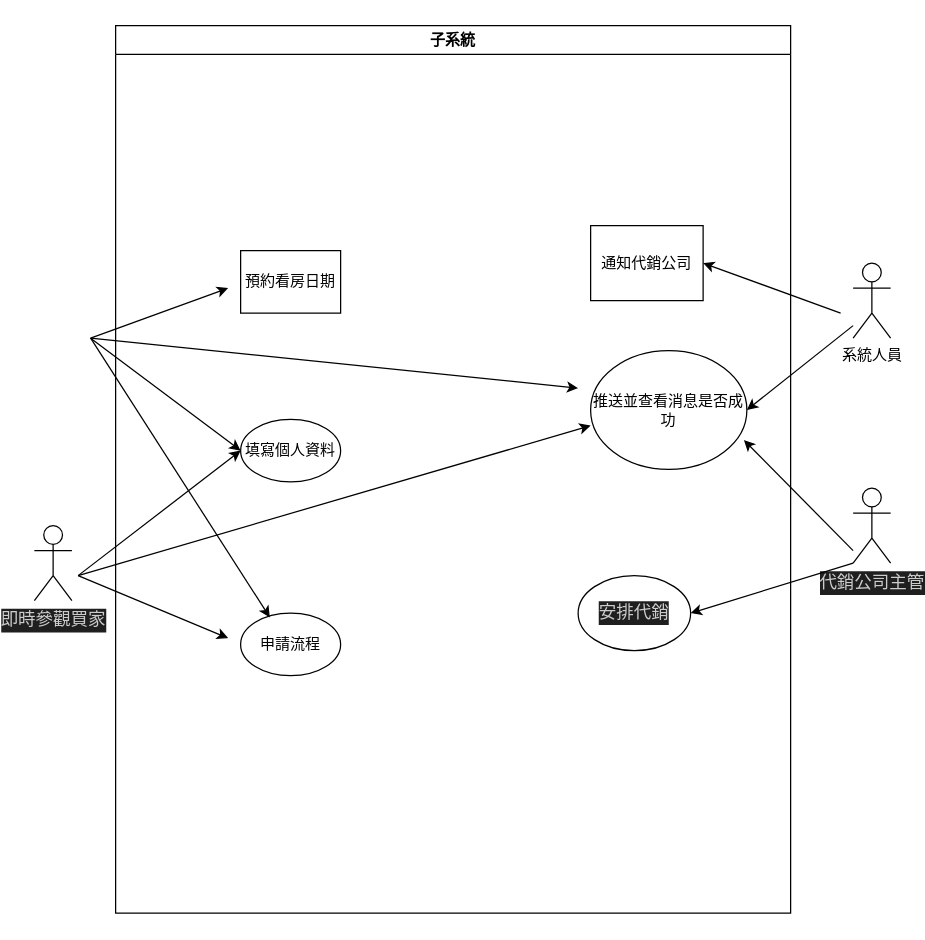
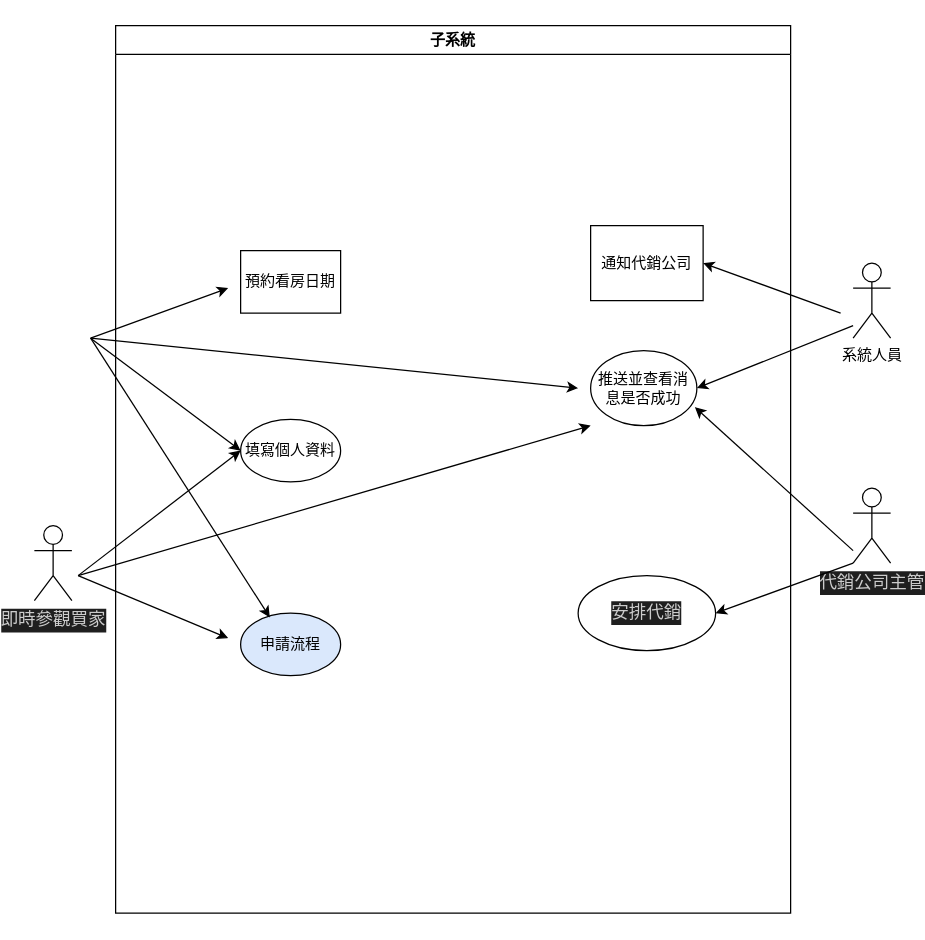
node "推送並查看消息是否成功": size 156x119 -> 106x75
node "安排代銷": size 113x75 -> 138x75
node "申請流程": fillcolor #ffffff -> #dae8fc
